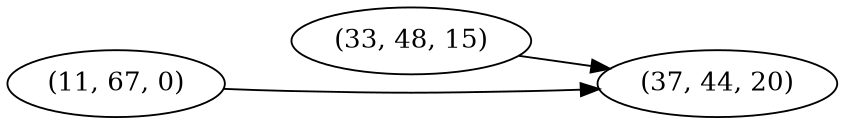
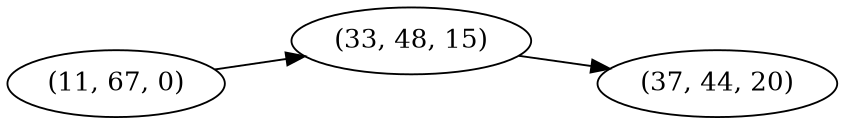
edge "(11, 67, 0)" -> "(37, 44, 20)": now "(11, 67, 0)" -> "(33, 48, 15)"
